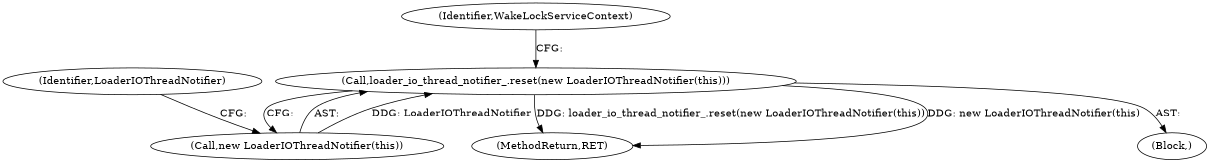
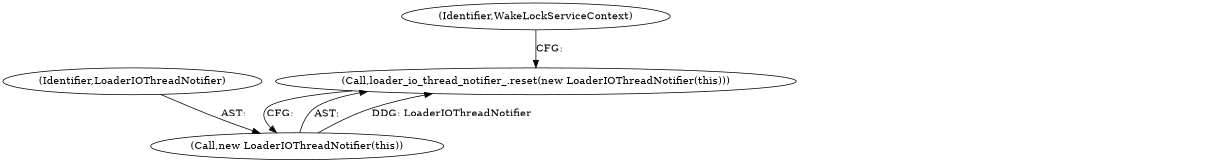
edge "(Identifier,LoaderIOThreadNotifier)" -> "(Call,new LoaderIOThreadNotifier(this))": label "CFG: " -> "AST: "
node "(MethodReturn,RET)": removed
node "(Block,)": removed
